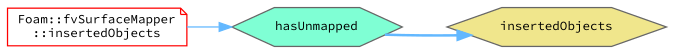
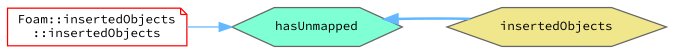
node "Foam::fvSurfaceMapper ::insertedObjects": label "Foam::fvSurfaceMapper ::insertedObjects" -> "Foam::insertedObjects ::insertedObjects"
edge "hasUnmapped" -> "insertedObjects": reversed
